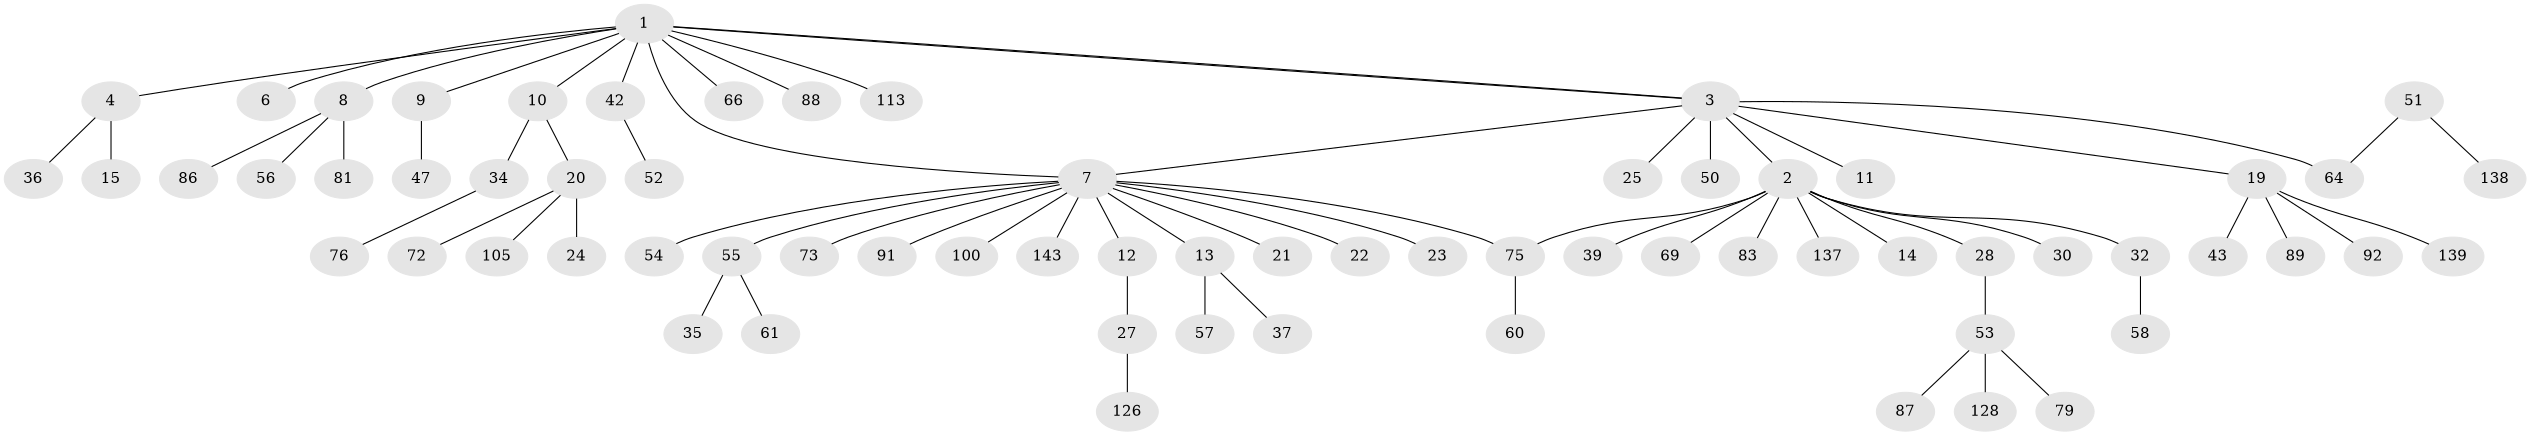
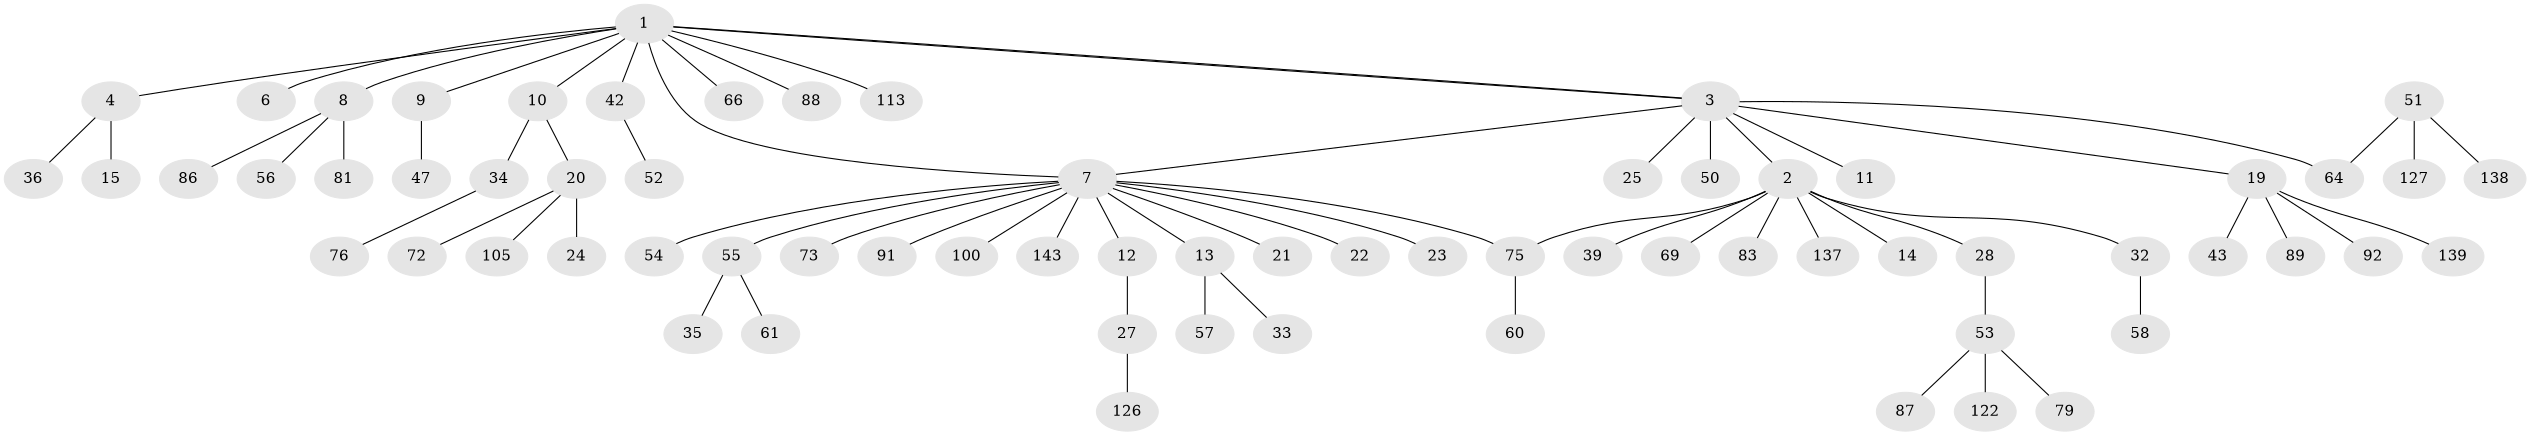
node "127": added
node "30": removed
node "37": label "37" -> "33"
node "128": label "128" -> "122"
